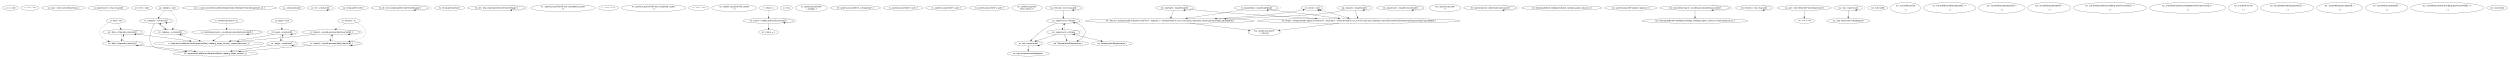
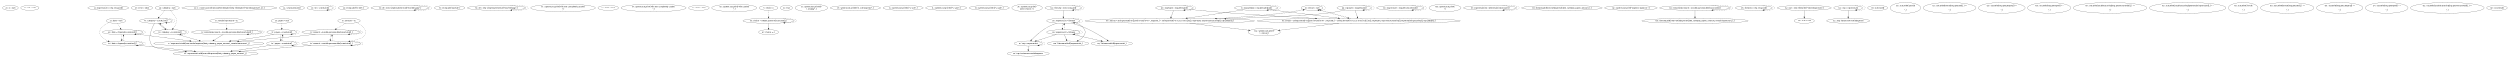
node "22 : scan = new Scanner(System.in, )": removed
edge "130 : expenseList = listNew" -> "137 : listNew.addAll(expenseList, )": added
